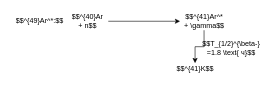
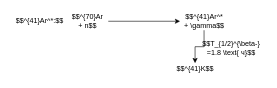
node "$$^{49}Ar^*:$$": label "$$^{49}Ar^*:$$" -> "$$^{41}Ar^*:$$"
node "$$^{40}Ar + n$$": label "$$^{40}Ar + n$$" -> "$$^{70}Ar + n$$"
